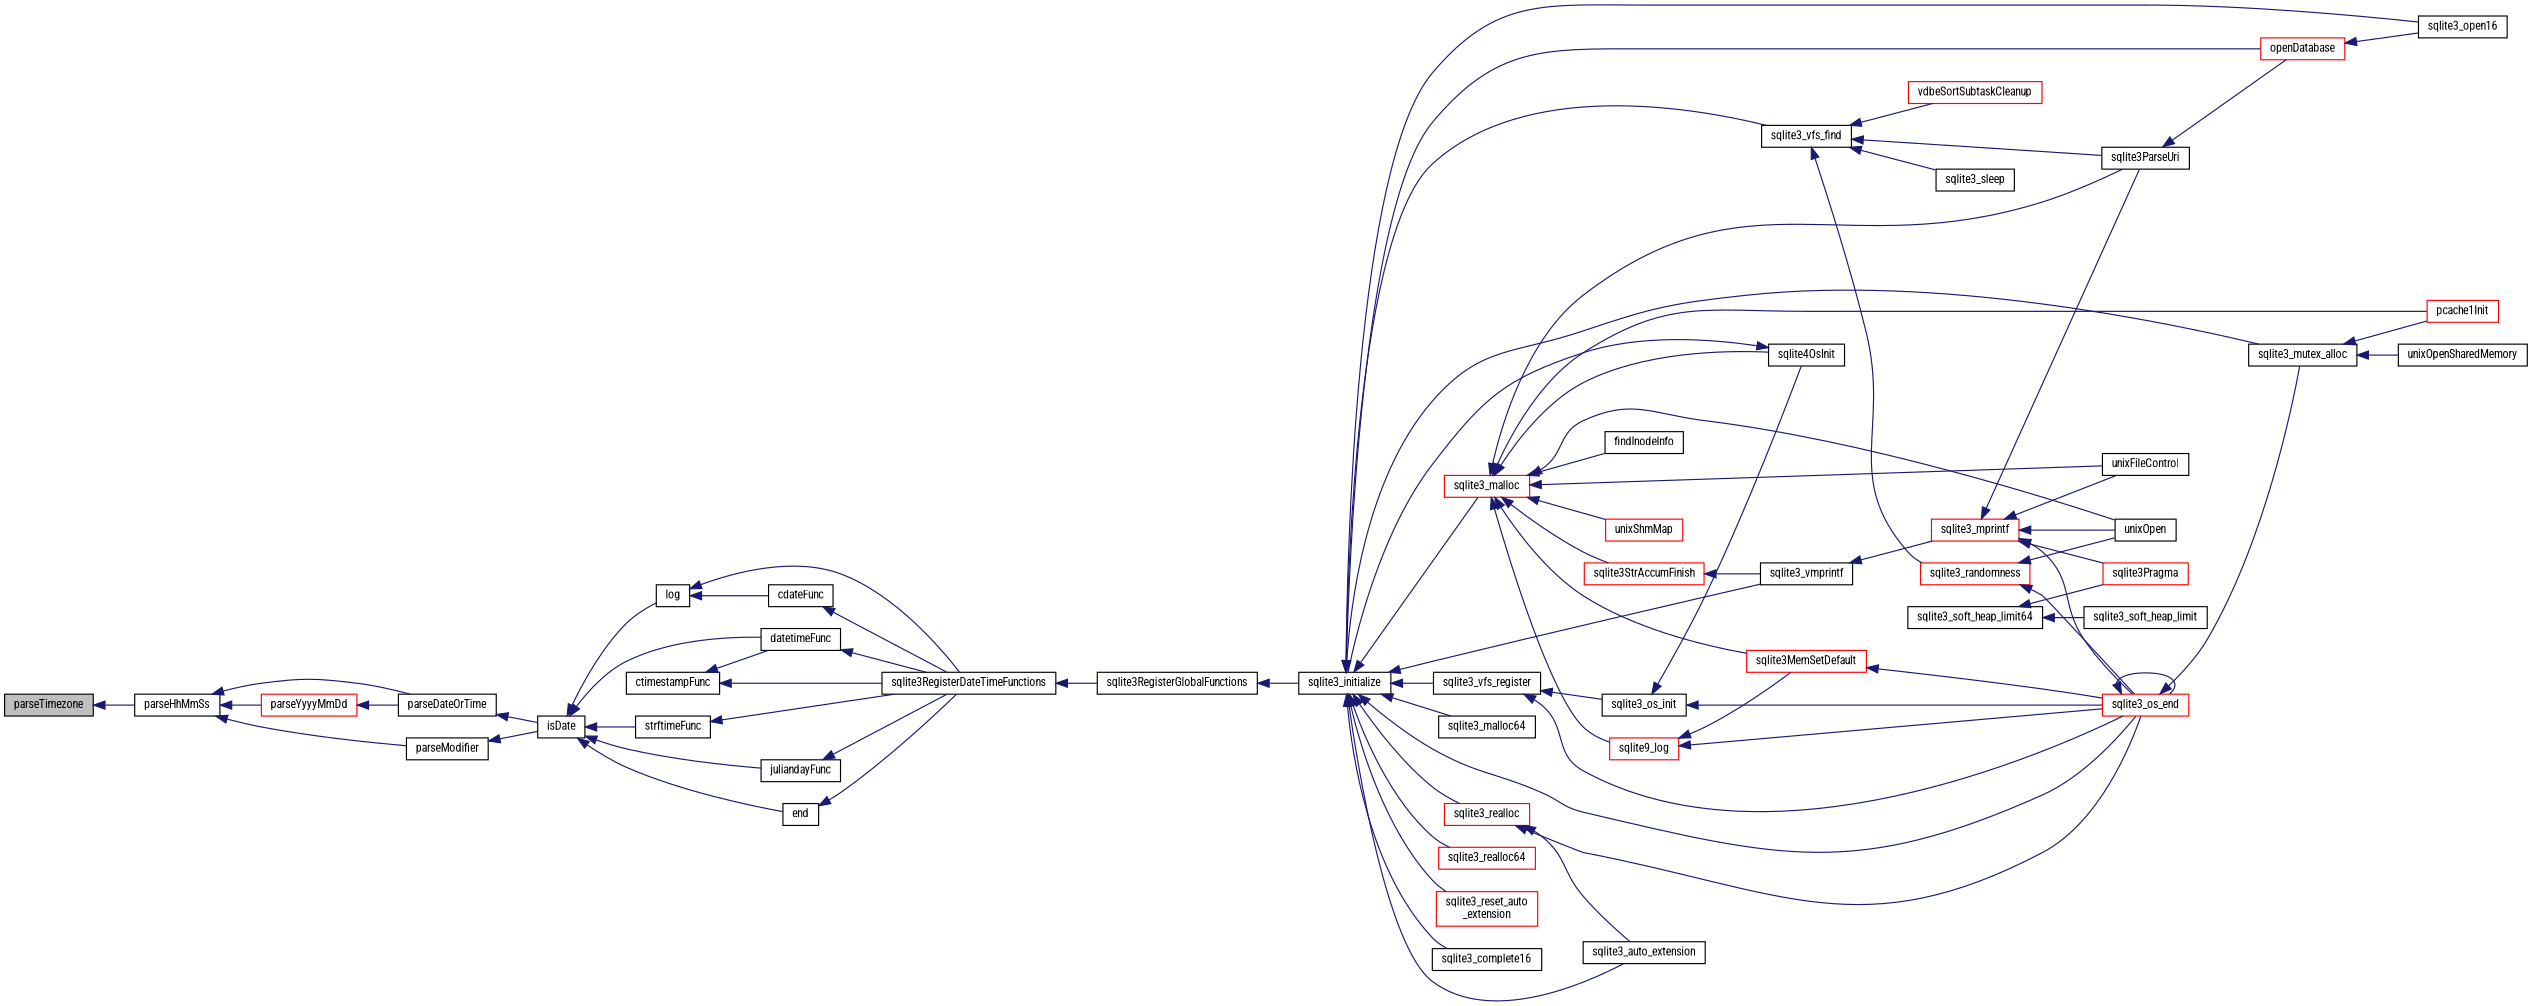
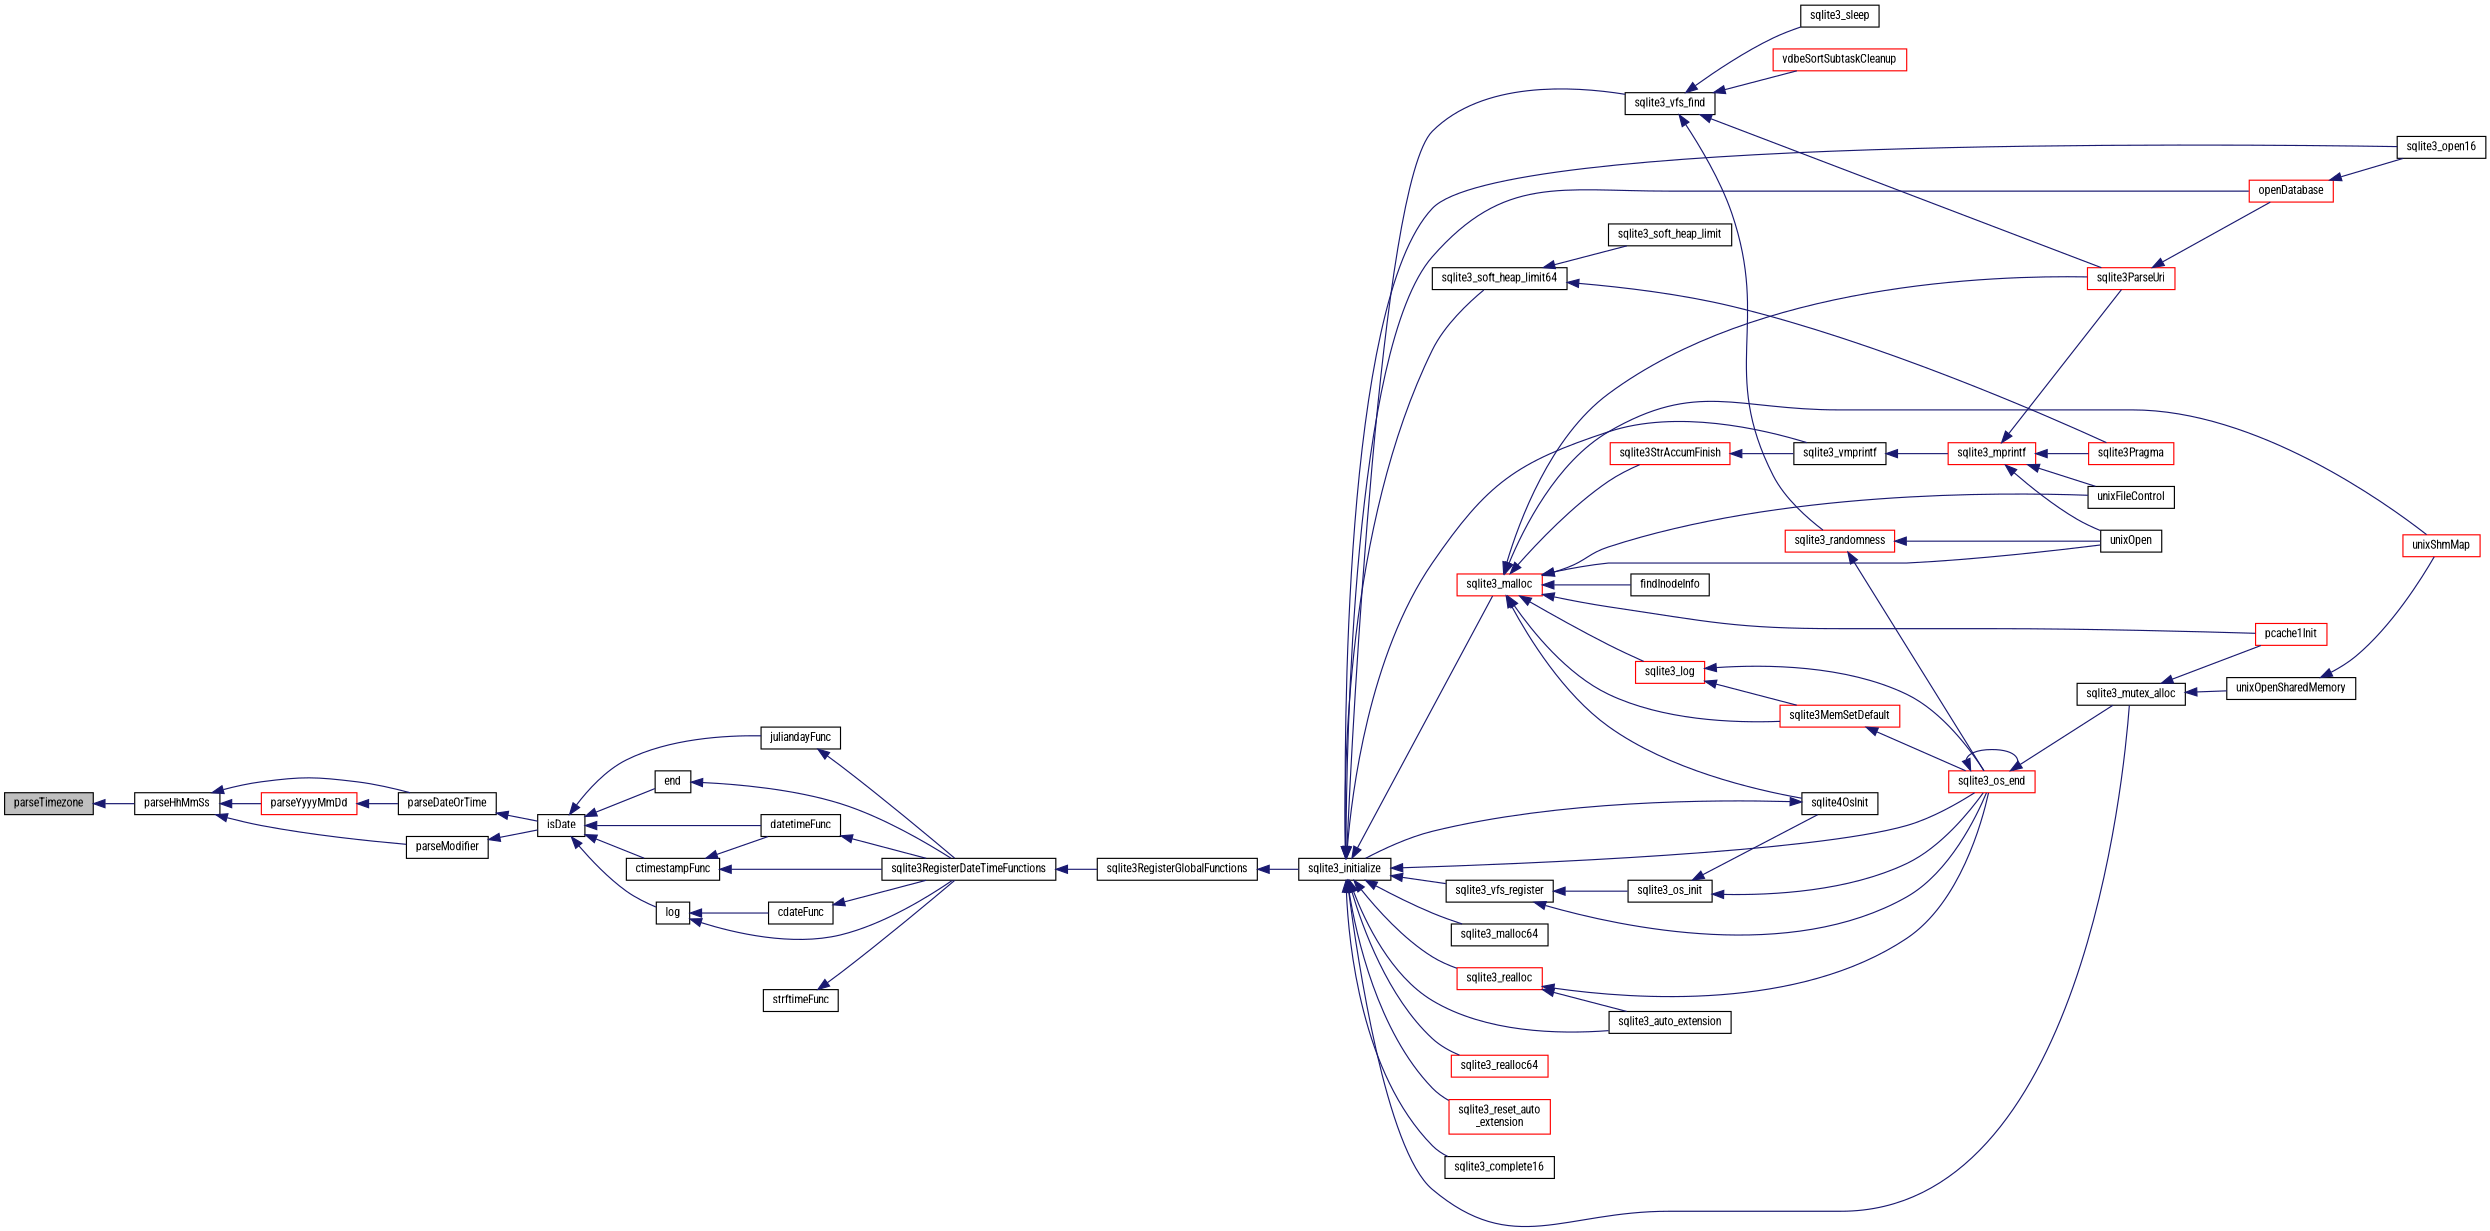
node "sqlite3ParseUri": color black -> red
edge "sqlite3_soft_heap_limit64" -> "sqlite3_initialize": added
edge "sqlite3_os_end" -> "sqlite3_mprintf": removed
edge "unixShmMap" -> "unixOpenSharedMemory": added
edge "strftimeFunc" -> "isDate": now "ctimestampFunc" -> "isDate"
node "sqlite9_log": label "sqlite9_log" -> "sqlite3_log"
